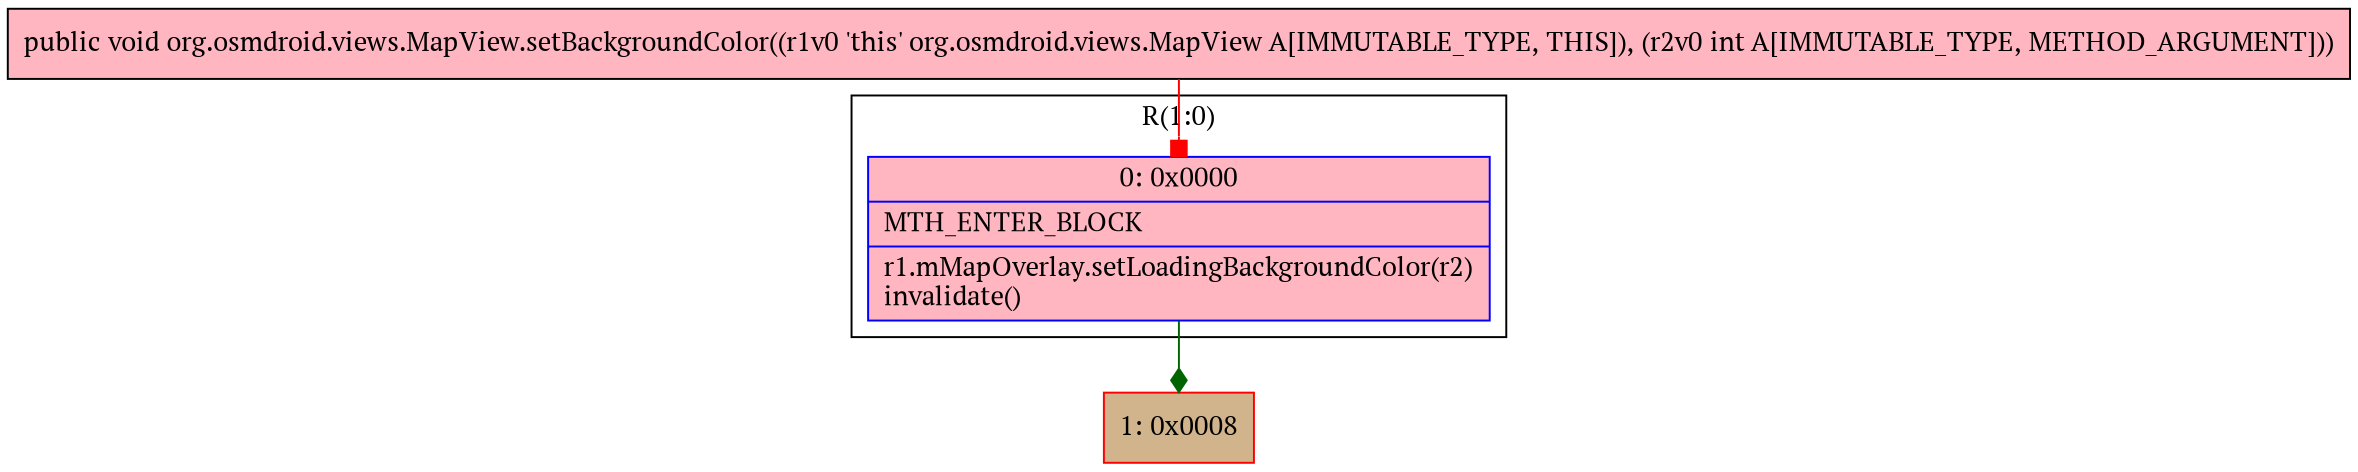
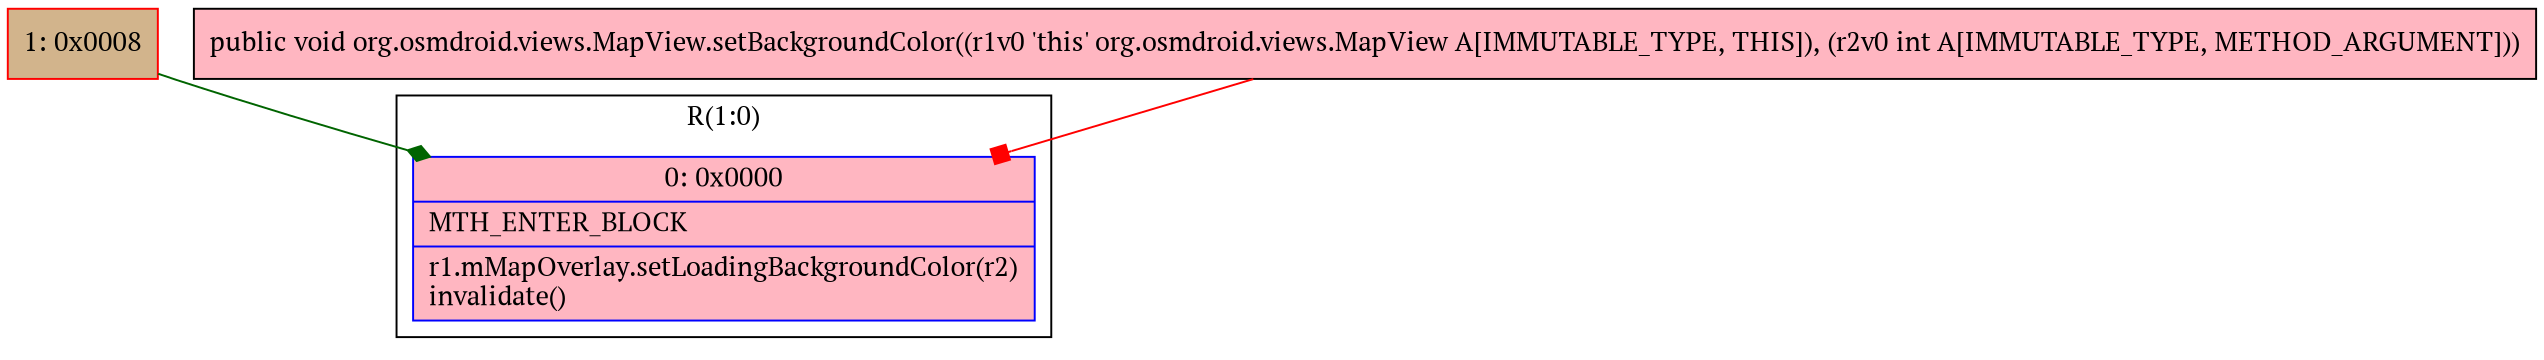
edge "0: 0x0000" -> "1: 0x0008": reversed
